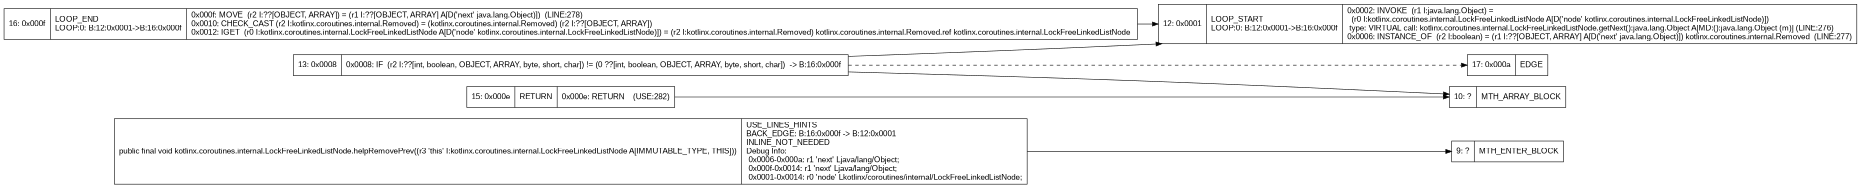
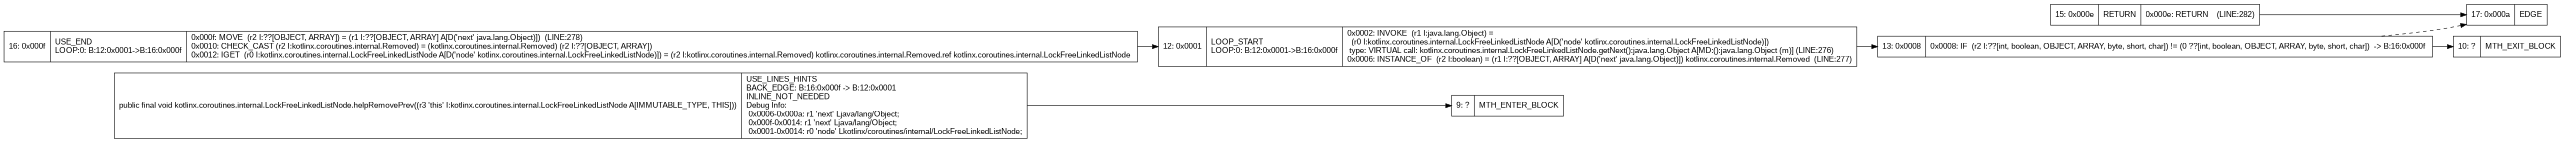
node "16: 0x000f": text "LOOP_END" -> "USE_END"
edge "13: 0x0008" -> "12: 0x0001": reversed
node "15: 0x000e": text "0x000e: RETURN    (USE:282)" -> "0x000e: RETURN    (LINE:282)"
edge "15: 0x000e" -> "10: ?": now "15: 0x000e" -> "17: 0x000a"
node "10: ?": text "MTH_ARRAY_BLOCK" -> "MTH_EXIT_BLOCK"
